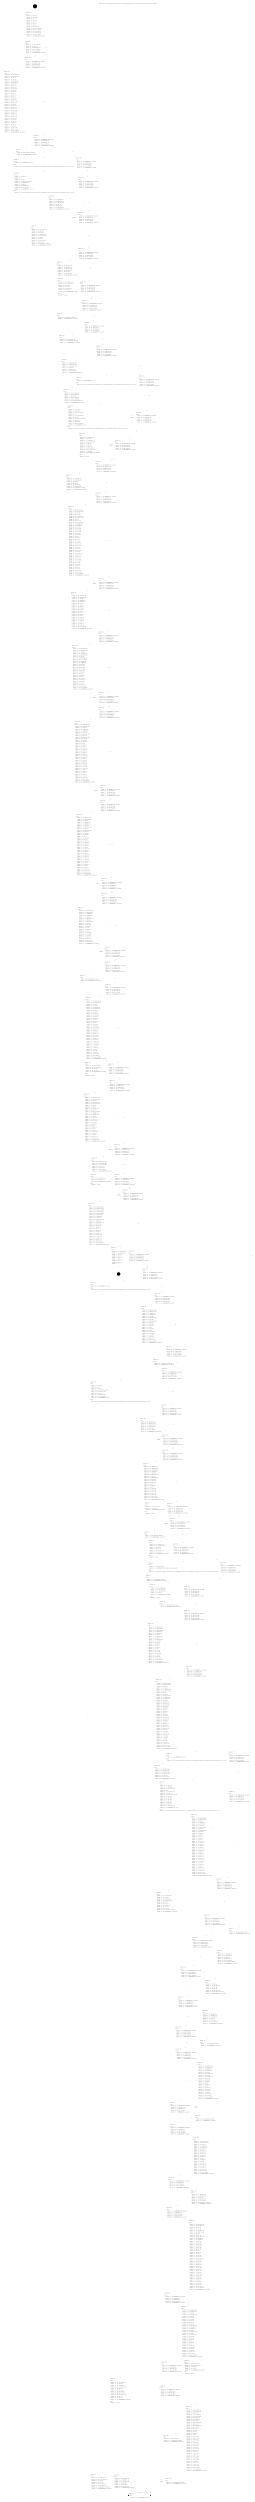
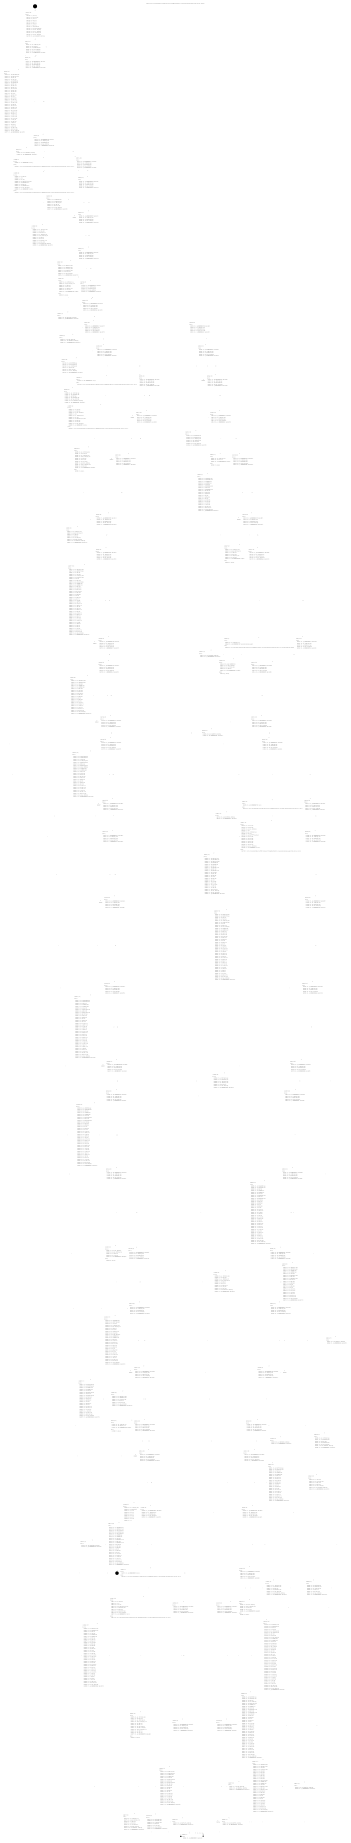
node "0x401b9a [28]": removed
